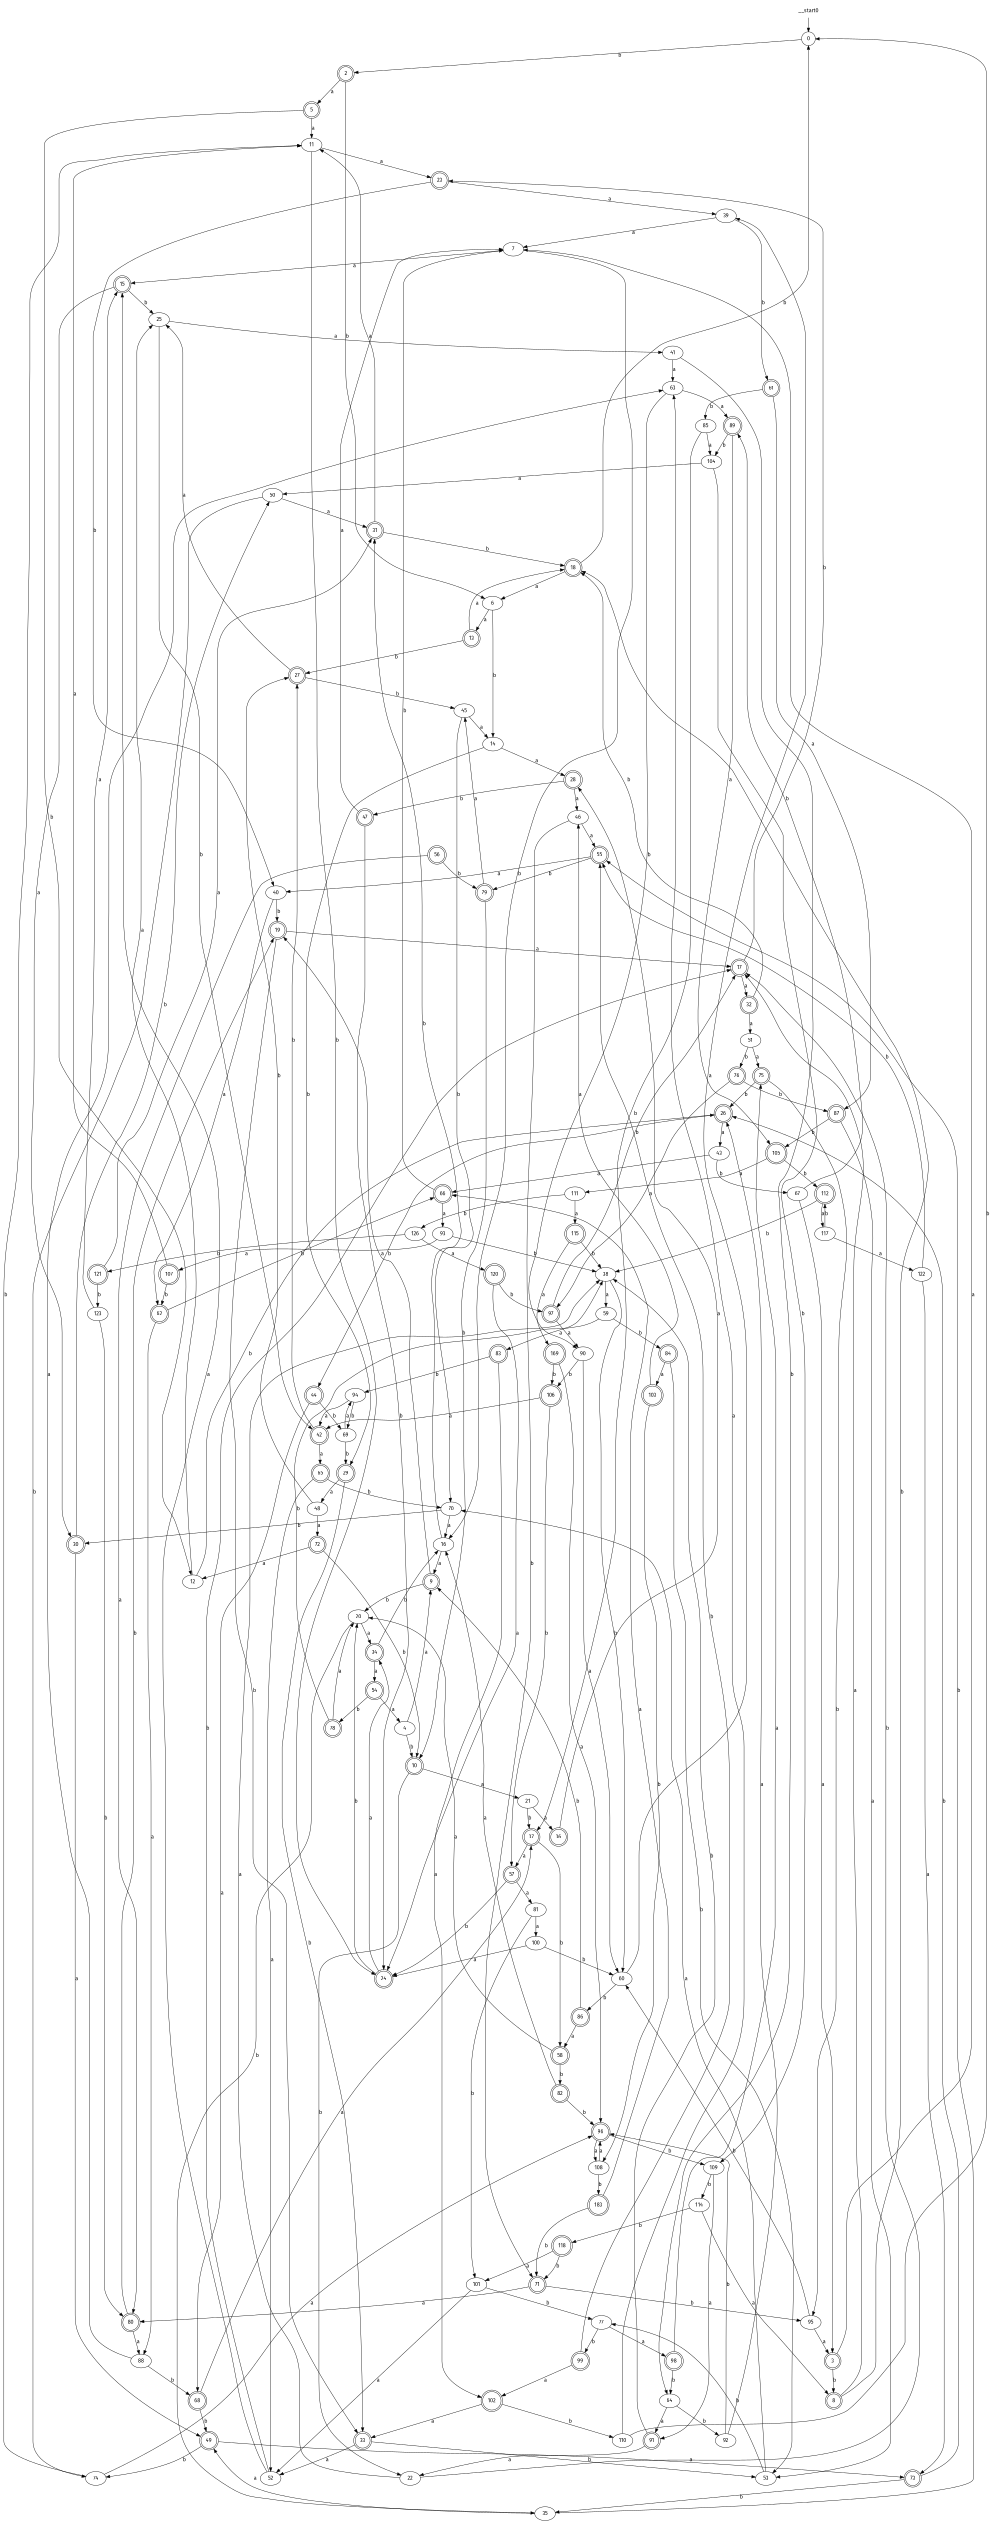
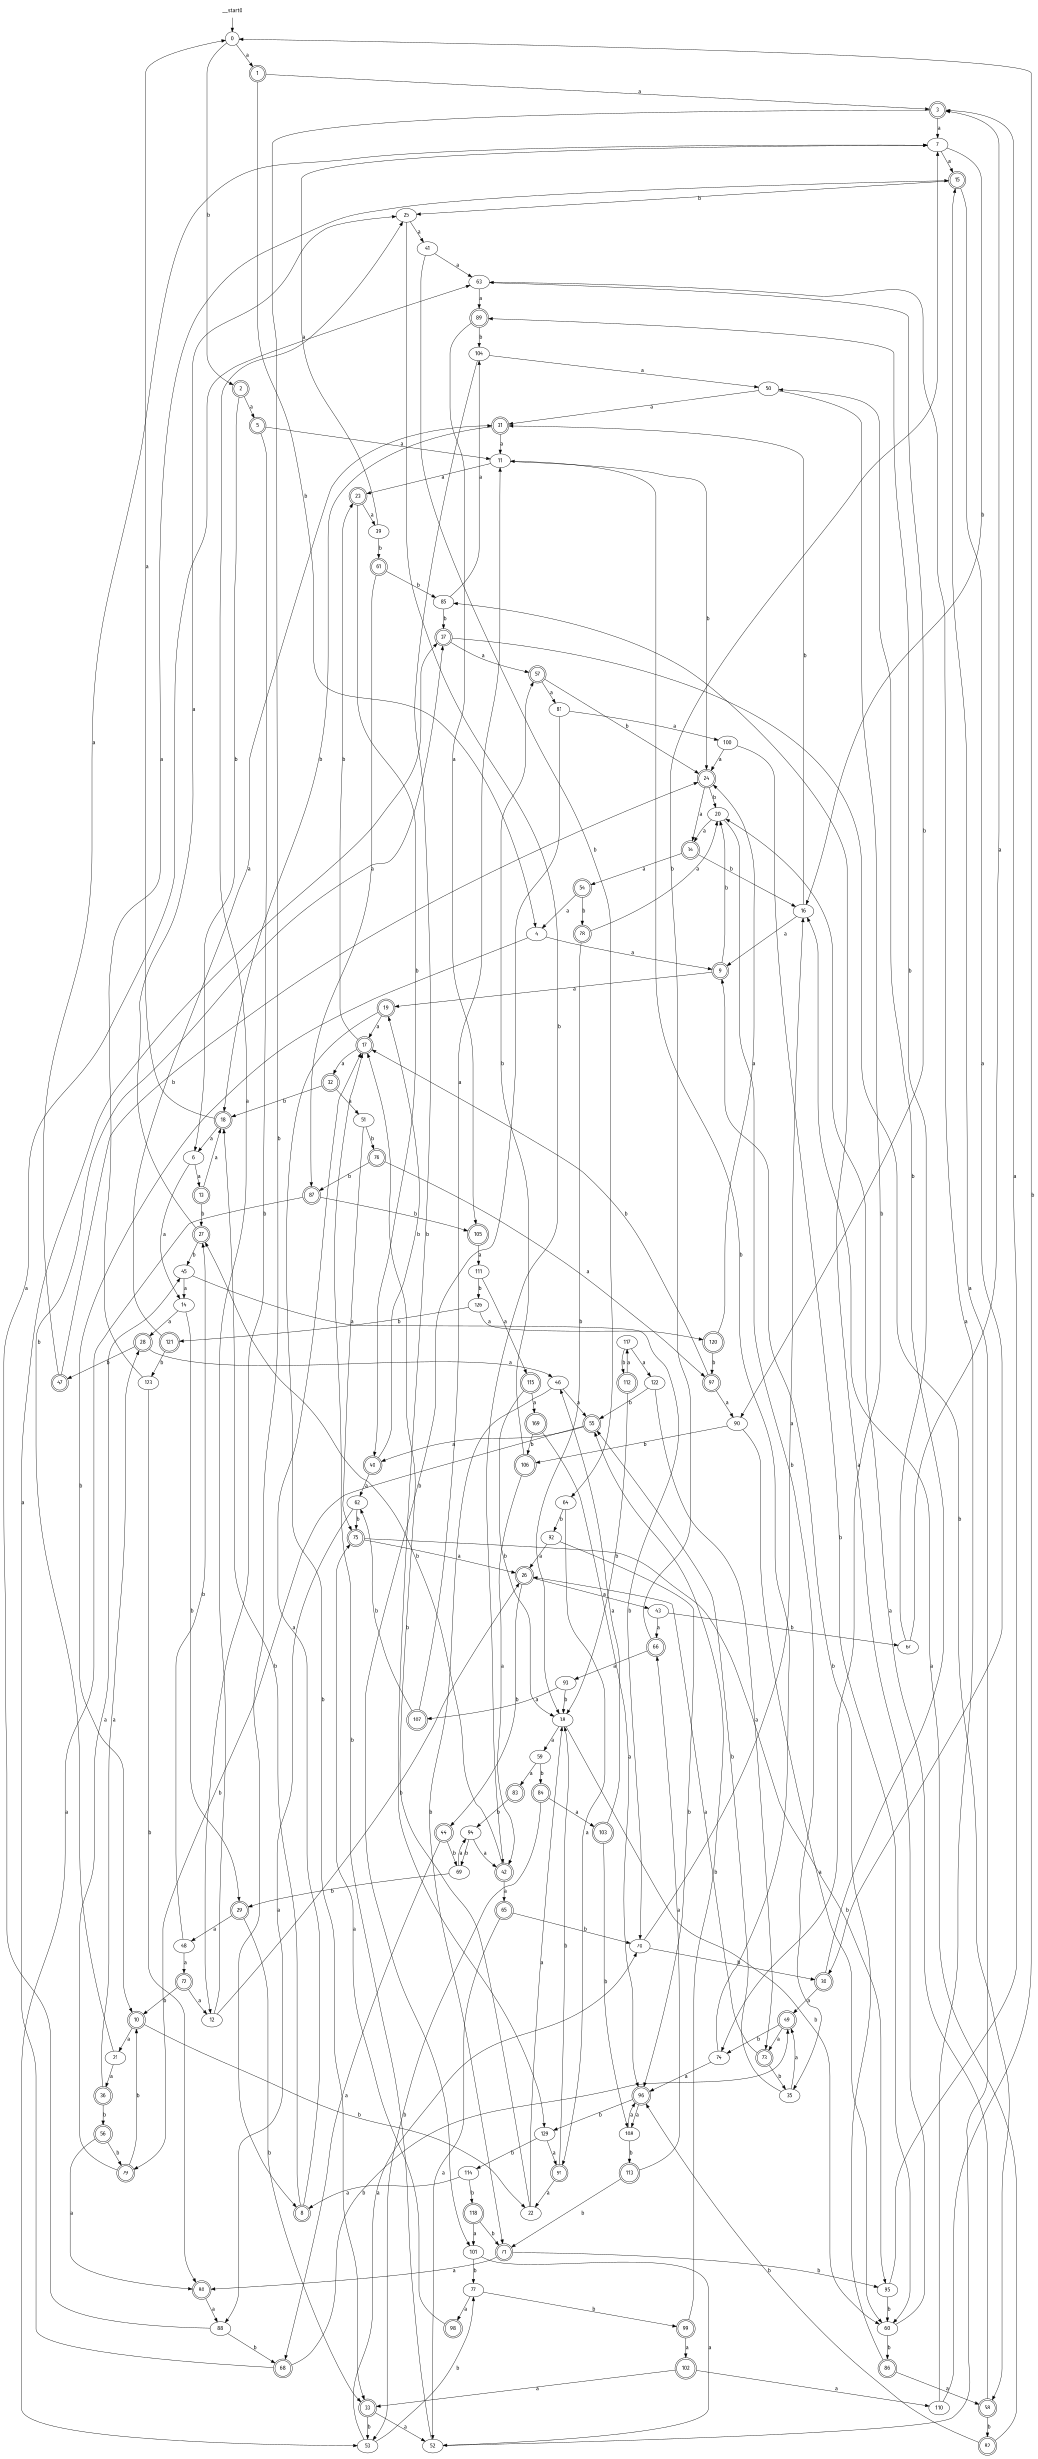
node "1": added
edge "18" -> "0": label "b" -> "a"
edge "6" -> "14": label "b" -> "a"
node "40": shape ellipse -> doublecircle
edge "75" -> "26": label "b" -> "a"
edge "60" -> "39": now "60" -> "85"
edge "105" -> "112": removed, label "b"
edge "62" -> "66": now "62" -> "75"
node "62": shape doublecircle -> ellipse
edge "80" -> "19": removed, label "b"
edge "73" -> "26": label "b" -> "a"
edge "83" -> "102": removed, label "a"
edge "36" -> "56": added, label "b"
node "109": label "109" -> "129"
node "183": label "183" -> "113"
edge "98" -> "64": removed, label "b"
edge "102" -> "110": label "b" -> "a"
